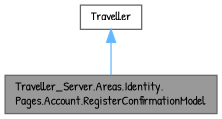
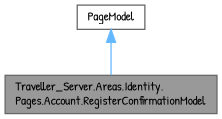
node "Traveller": label "Traveller" -> "PageModel"
